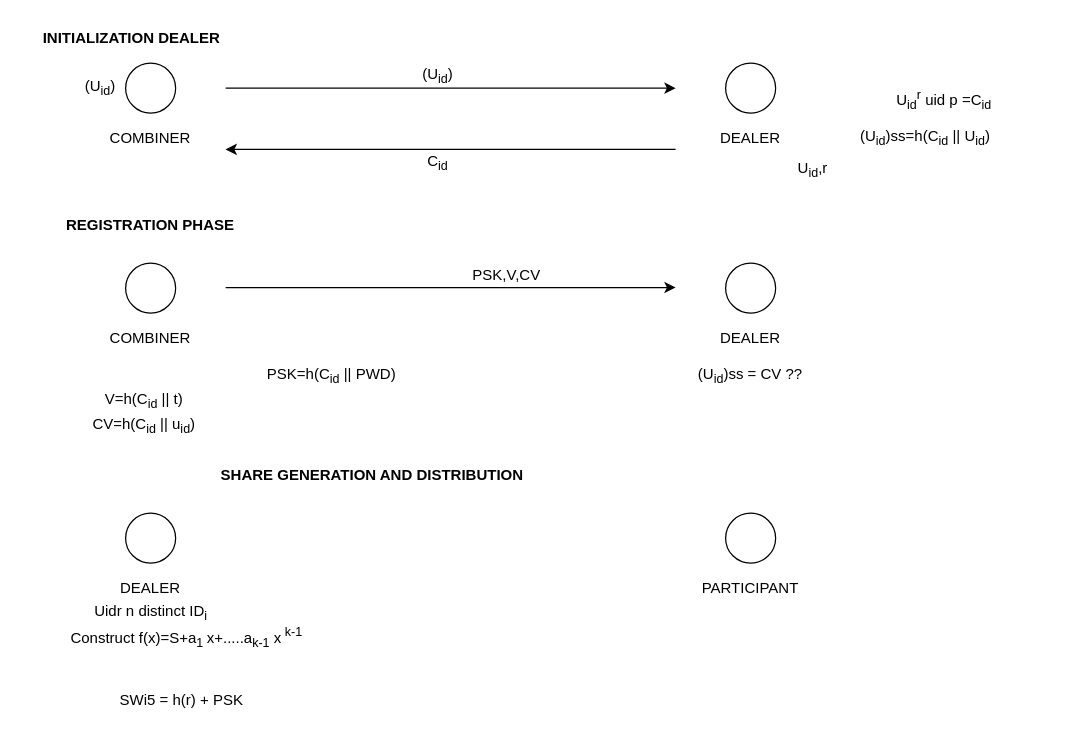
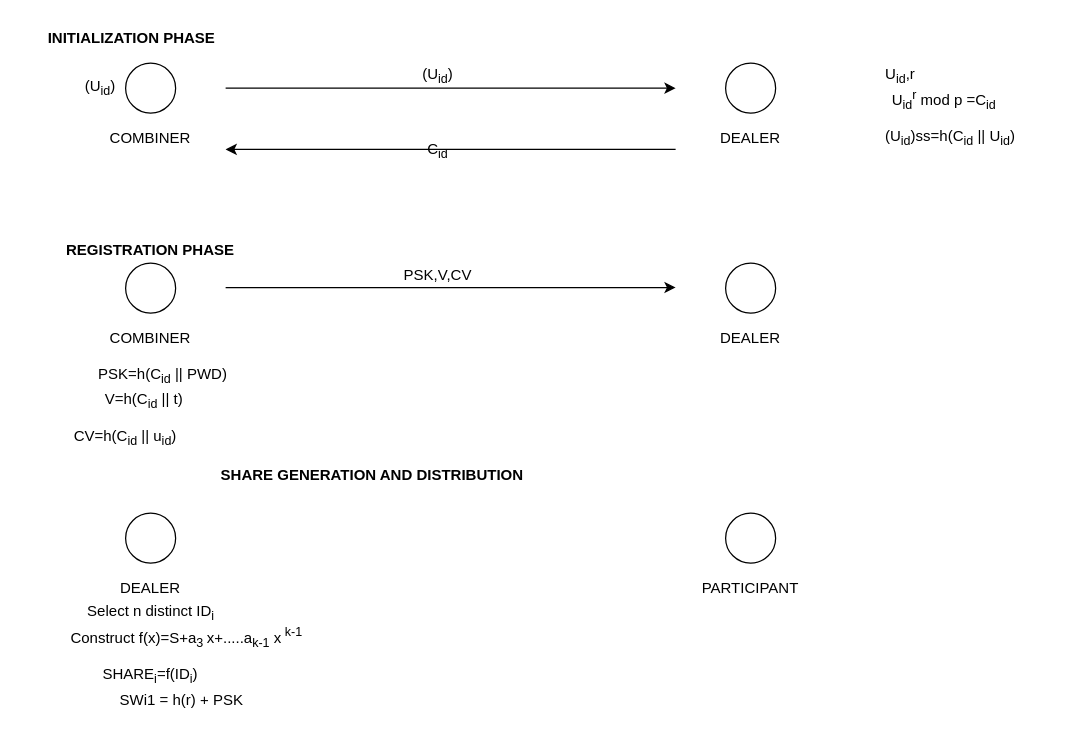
node "INITIALIZATION DEALER": label "INITIALIZATION DEALER" -> "INITIALIZATION PHASE"
node "Uidr uid p =Cid": label "Uidr uid p =Cid" -> "Uidr mod p =Cid"
node "(Uid)ss=h(Cid || Uid)": moved (926, 138) -> (951, 138)
node "Cid": moved (438, 163) -> (438, 151)
node "Uid,r": moved (813, 169) -> (901, 76)
node "REGISTRATION PHASE": moved (151, 226) -> (151, 251)
node "PSK,V,CV": moved (507, 276) -> (438, 276)
node "PSK=h(Cid || PWD)": moved (332, 376) -> (163, 376)
node "(Uid)ss = CV ??": removed
node "CV=h(Cid || uid)": moved (144, 426) -> (126, 438)
node "Uidr n distinct IDi": label "Uidr n distinct IDi" -> "Select n distinct IDi"
node "Construct f(x)=S+a1 x+.....ak-1 x k-1": label "Construct f(x)=S+a1 x+.....ak-1 x k-1" -> "Construct f(x)=S+a3 x+.....ak-1 x k-1"
node "SHAREi=f(IDi)": added
node "SWi5 = h(r) + PSK": label "SWi5 = h(r) + PSK" -> "SWi1 = h(r) + PSK"
